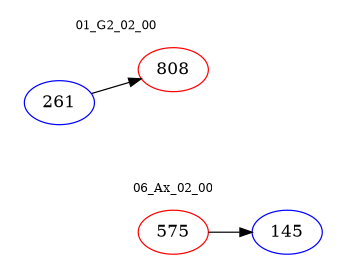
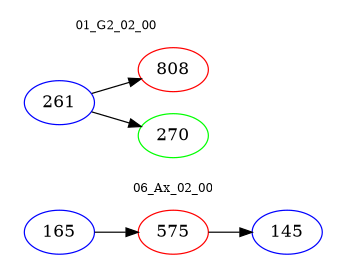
node "270": added
node "165": added
